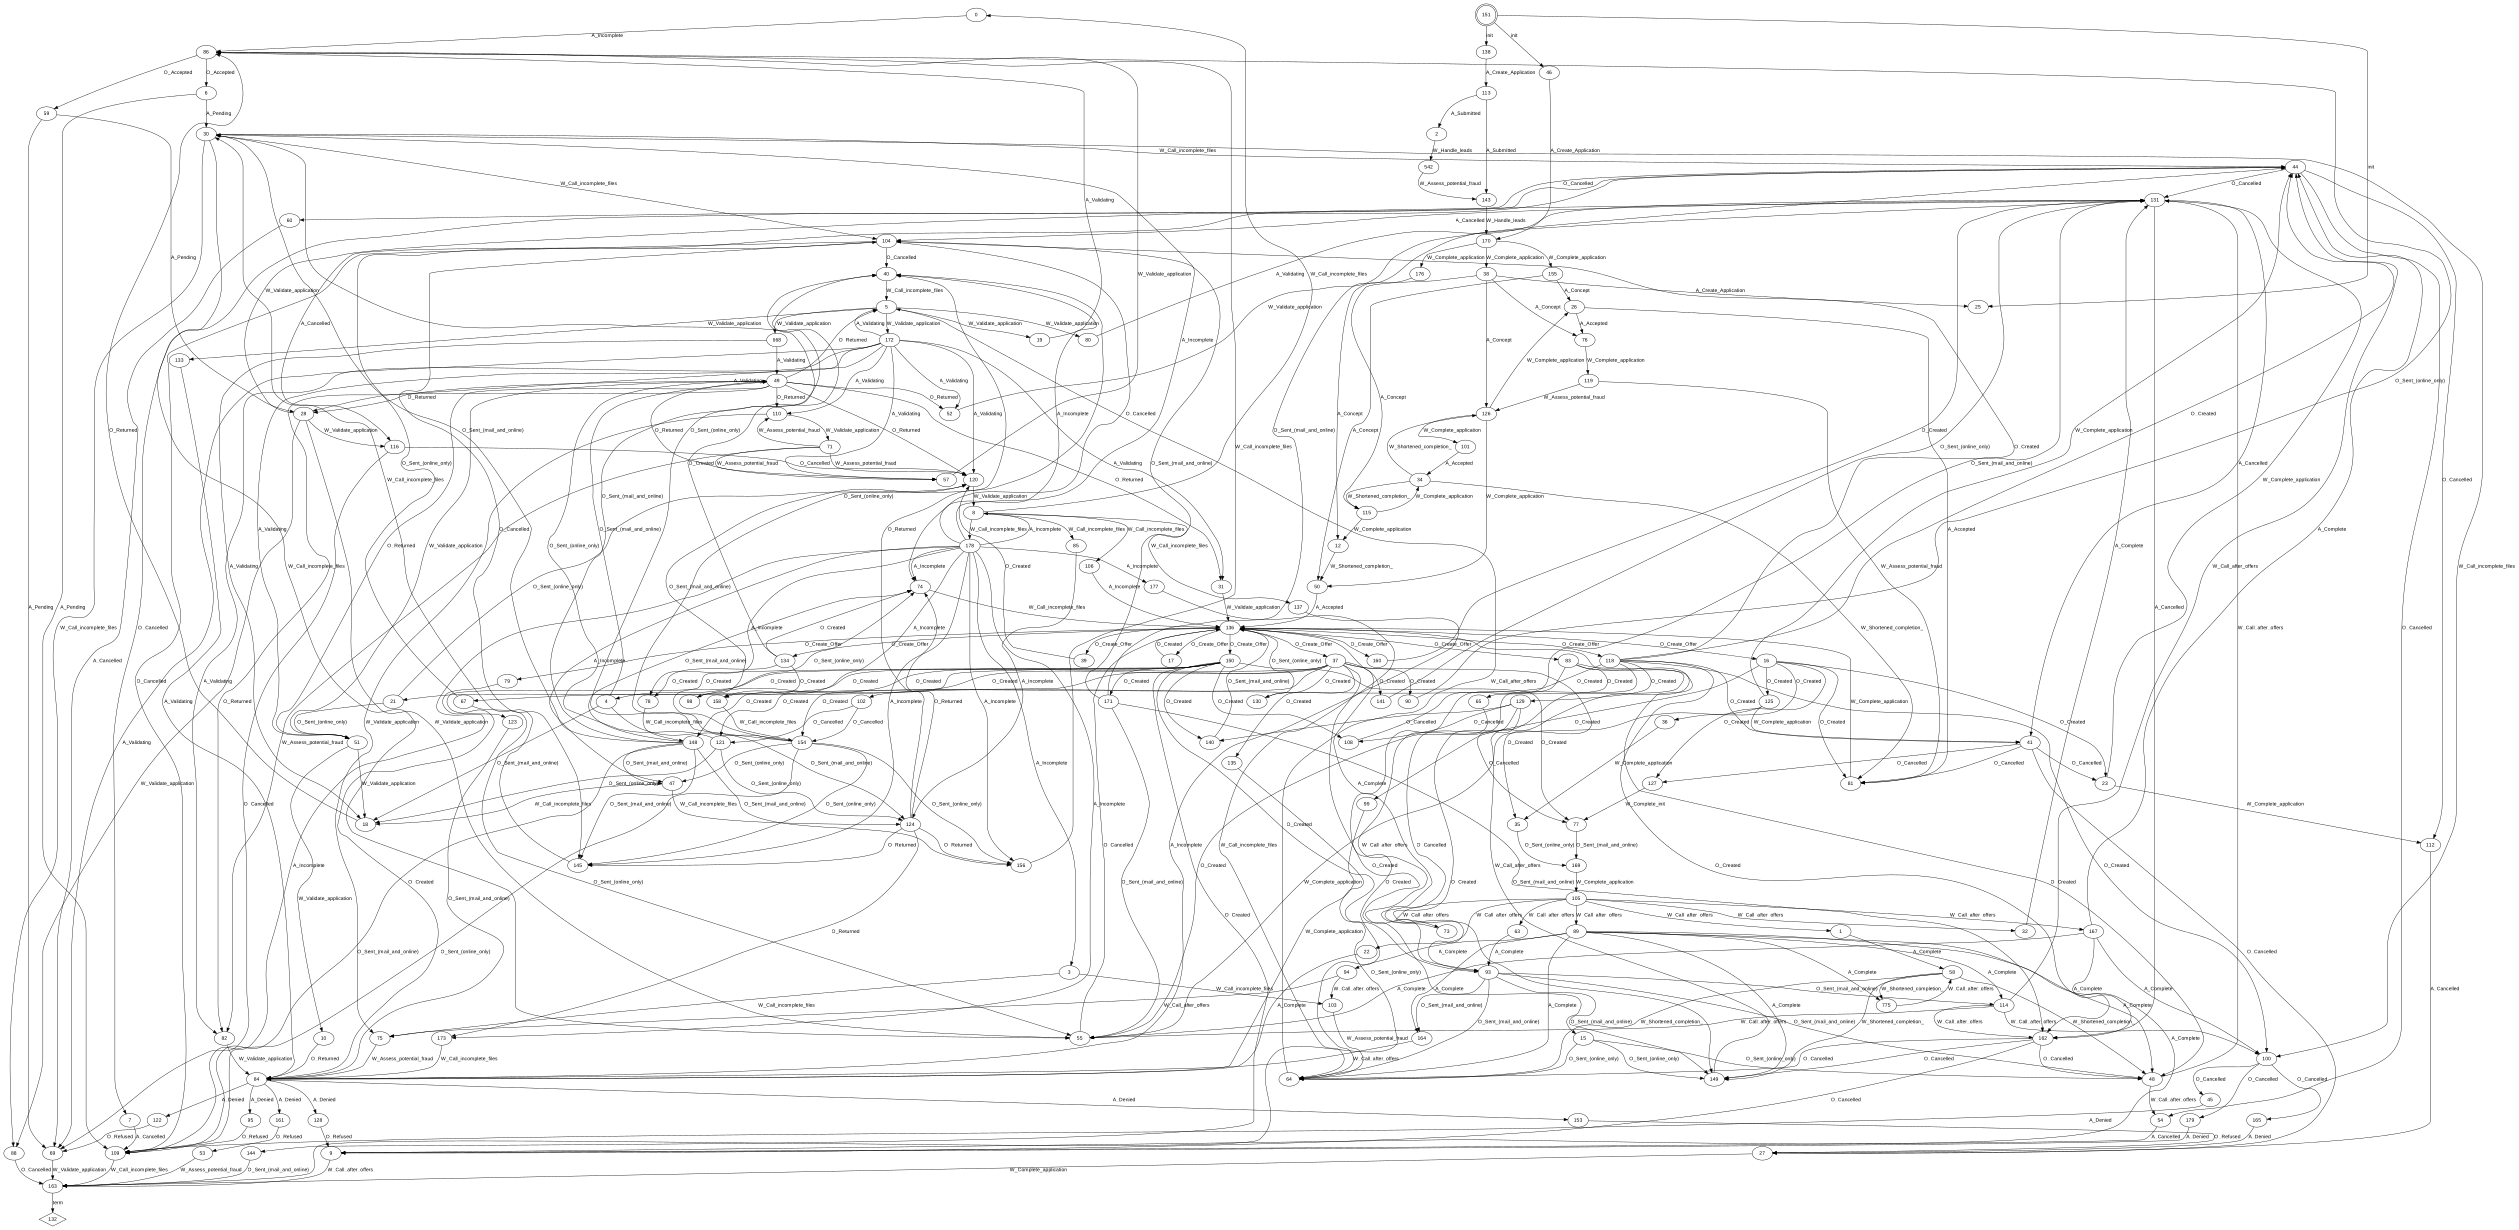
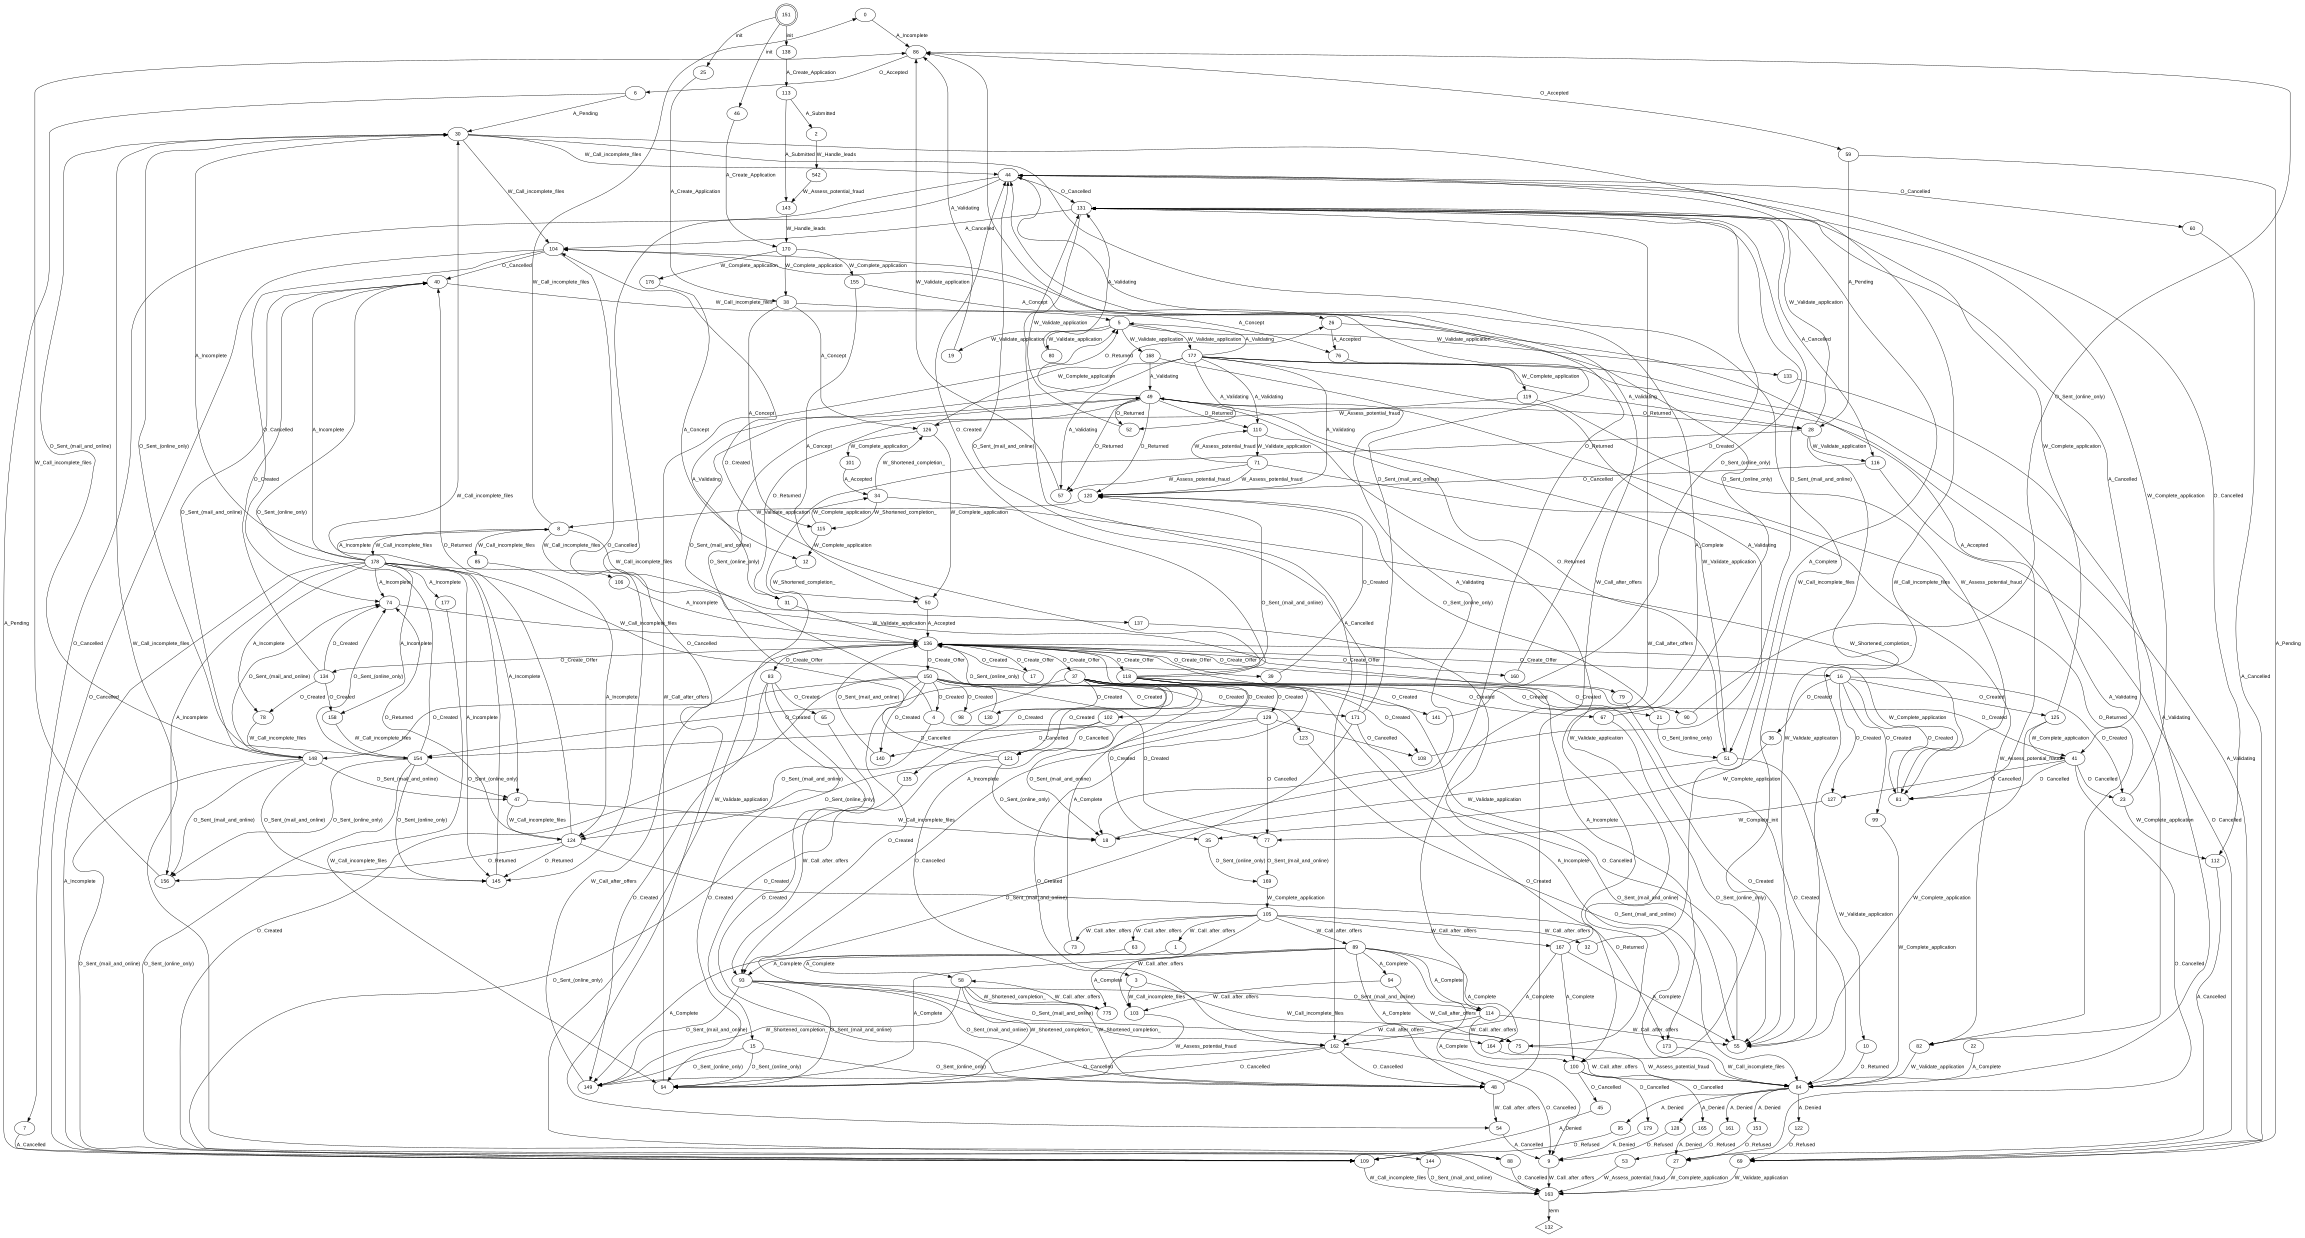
edge "38" -> "25": reversed
node "668": label "668" -> "168"
edge "105" -> "22": now "105" -> "103"
